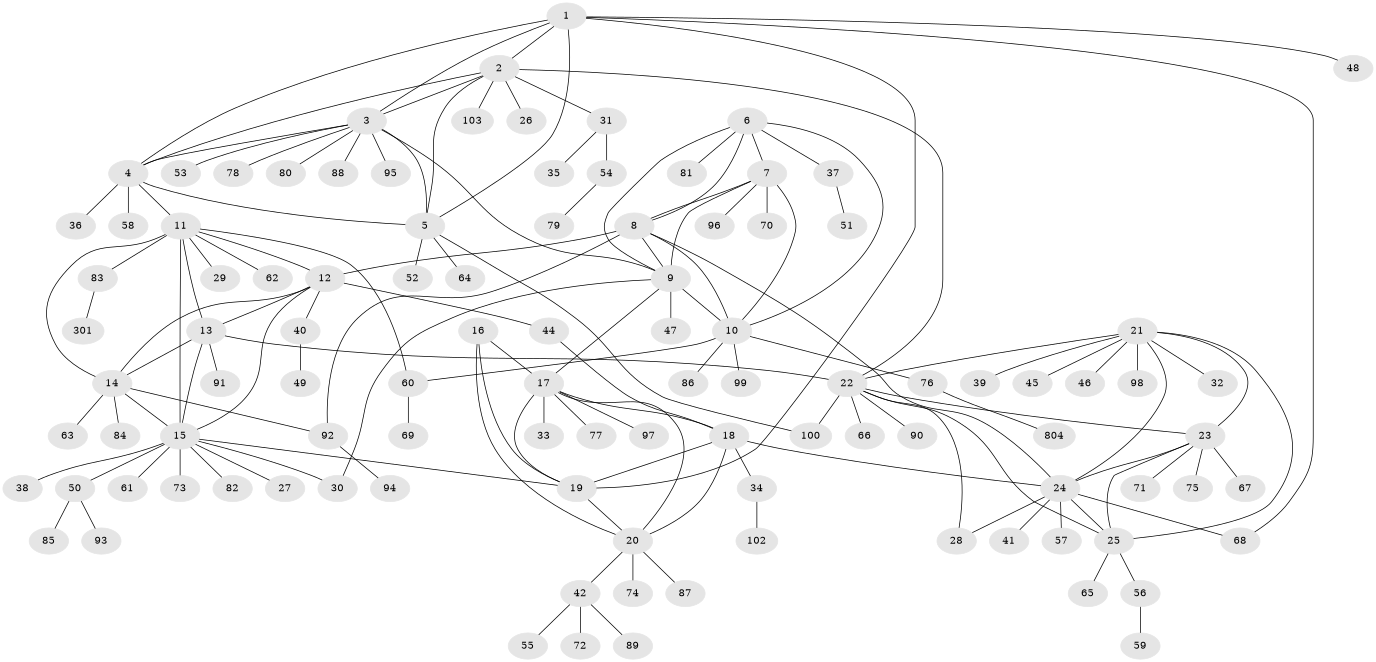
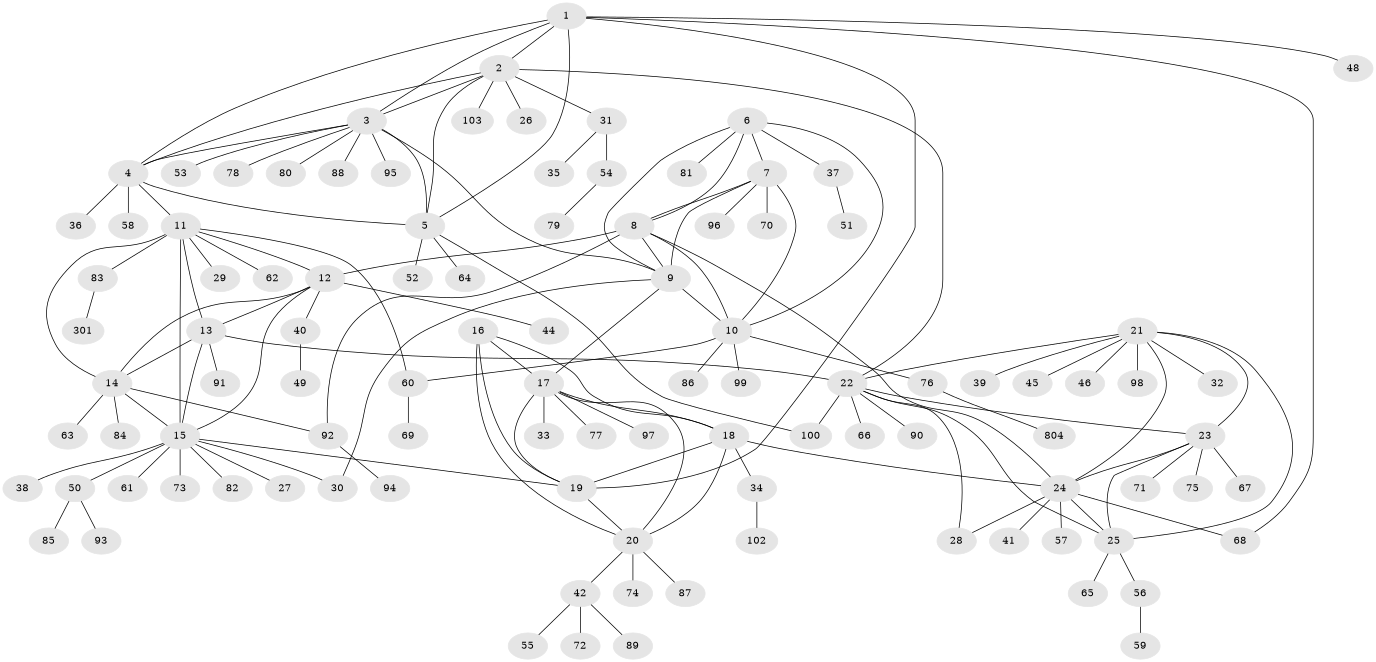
node "47": removed
edge "44" -- "18": now "16" -- "18"
